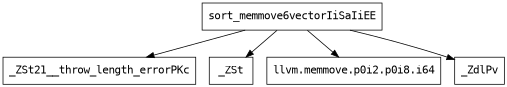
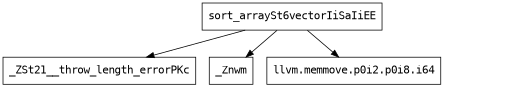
node "sort_memmove6vectorIiSaIiEE": label "sort_memmove6vectorIiSaIiEE" -> "sort_arraySt6vectorIiSaIiEE"
node "_ZSt": label "_ZSt" -> "_Znwm"
node "_ZdlPv": removed
